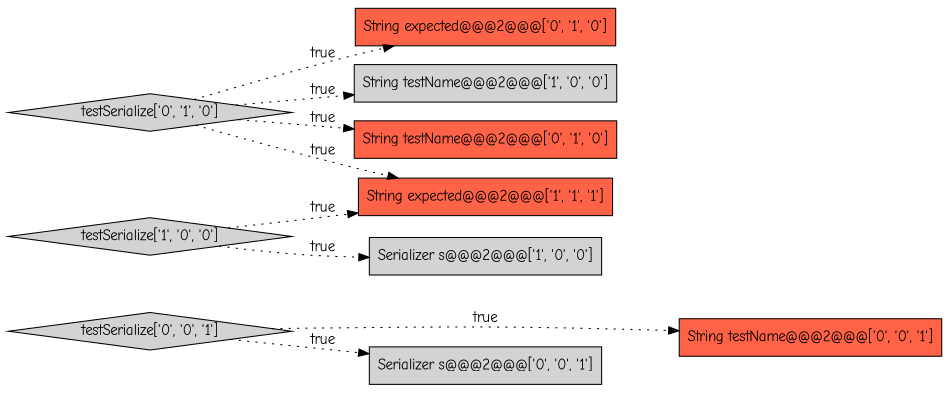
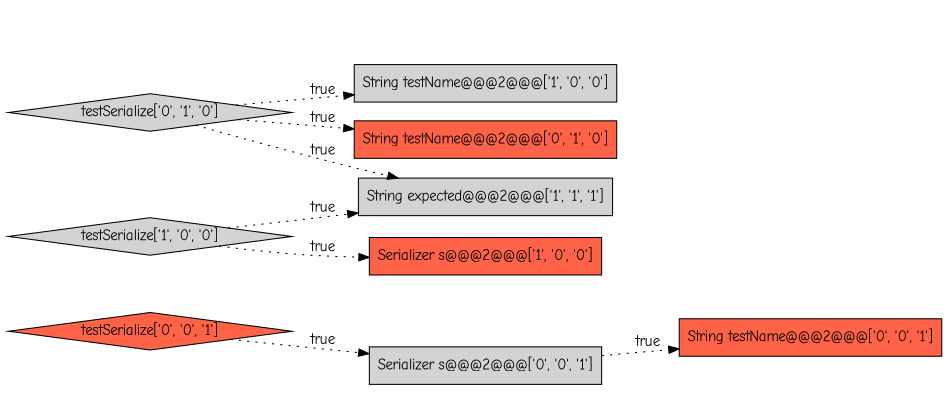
node "String expected@@@2@@@['0', '1', '0']": removed
node "String expected@@@2@@@['1', '1', '1']": fillcolor tomato -> lightgray
node "Serializer s@@@2@@@['1', '0', '0']": fillcolor lightgray -> tomato
edge "testSerialize['0', '0', '1']" -> "String testName@@@2@@@['0', '0', '1']": now "Serializer s@@@2@@@['0', '0', '1']" -> "String testName@@@2@@@['0', '0', '1']"
node "testSerialize['0', '0', '1']": fillcolor lightgray -> tomato
